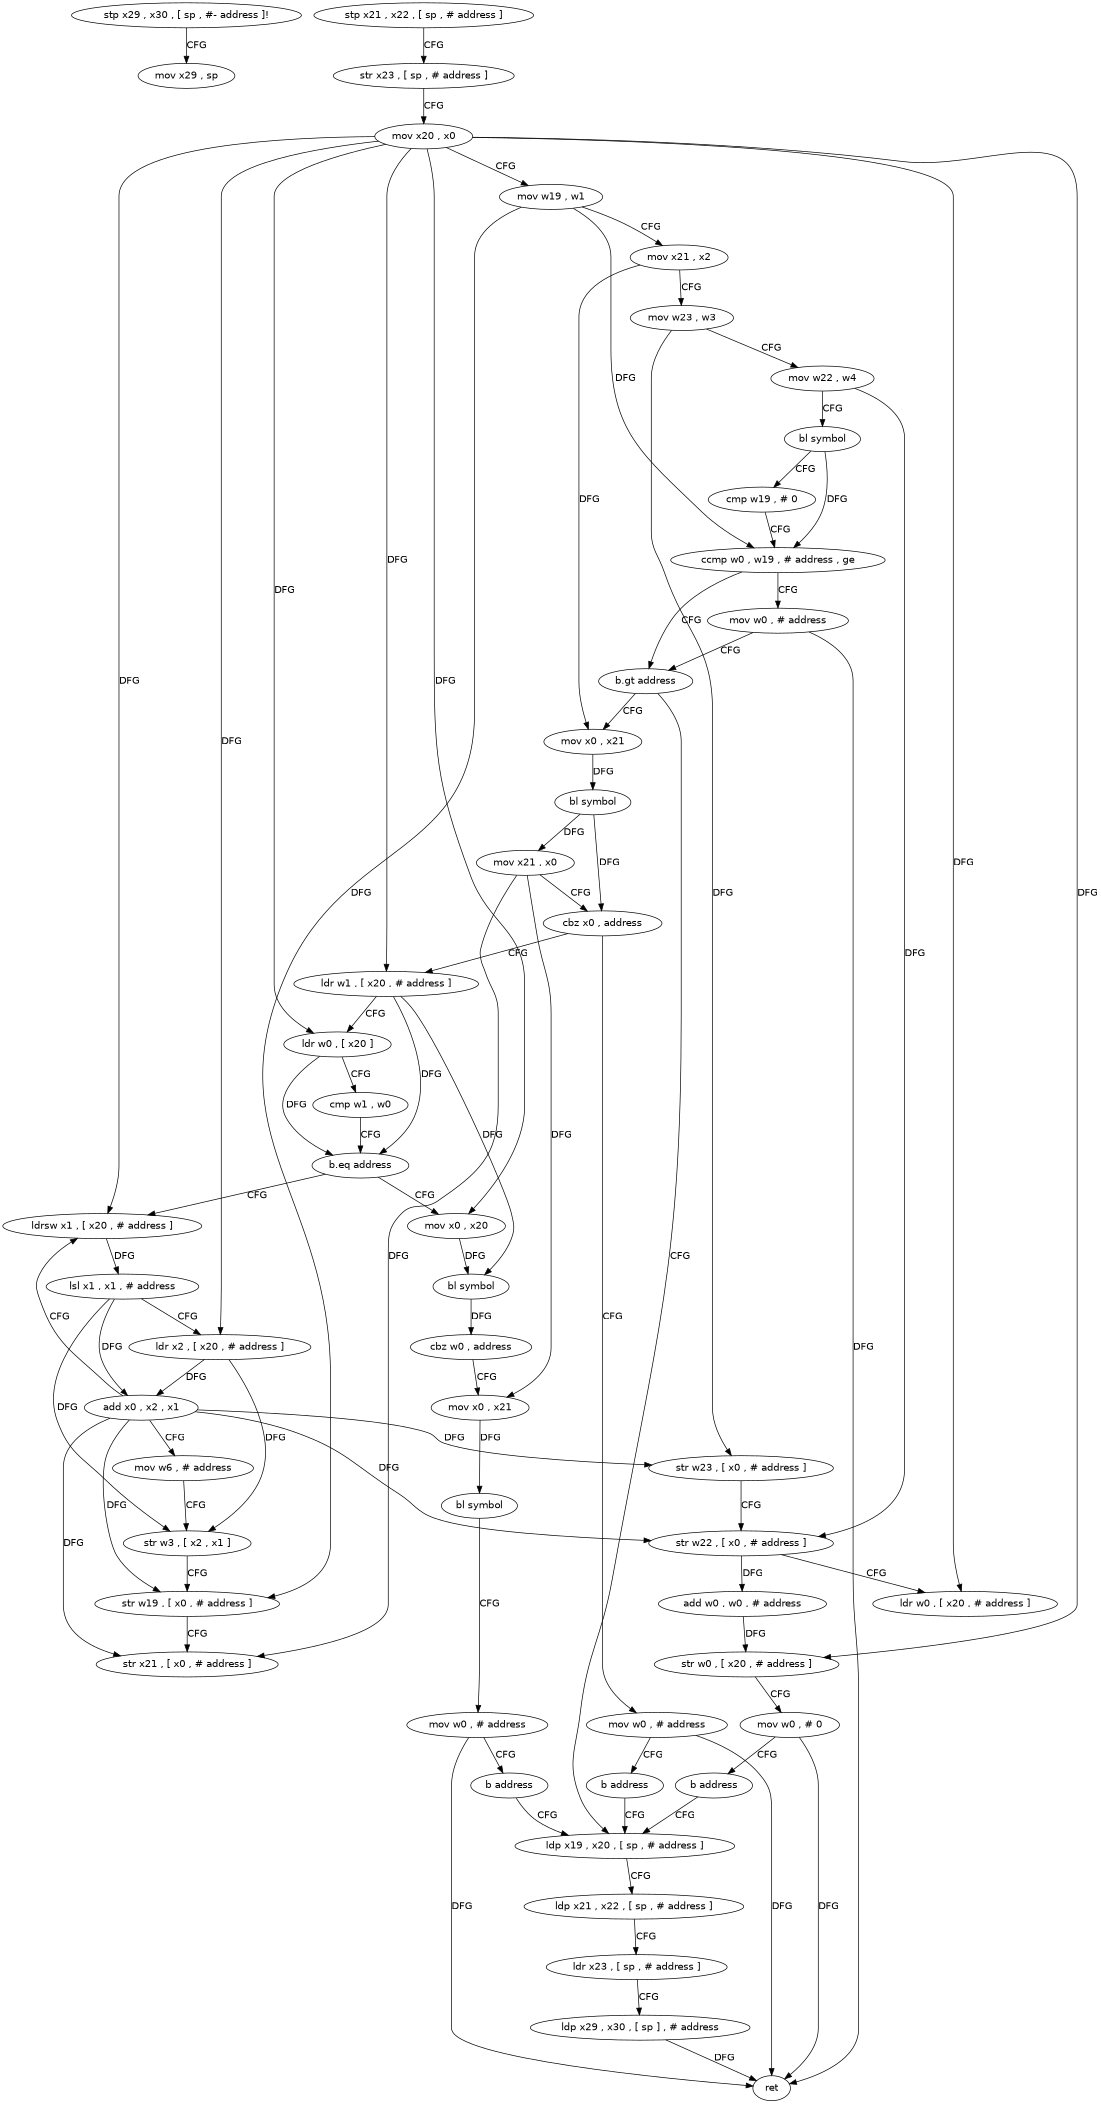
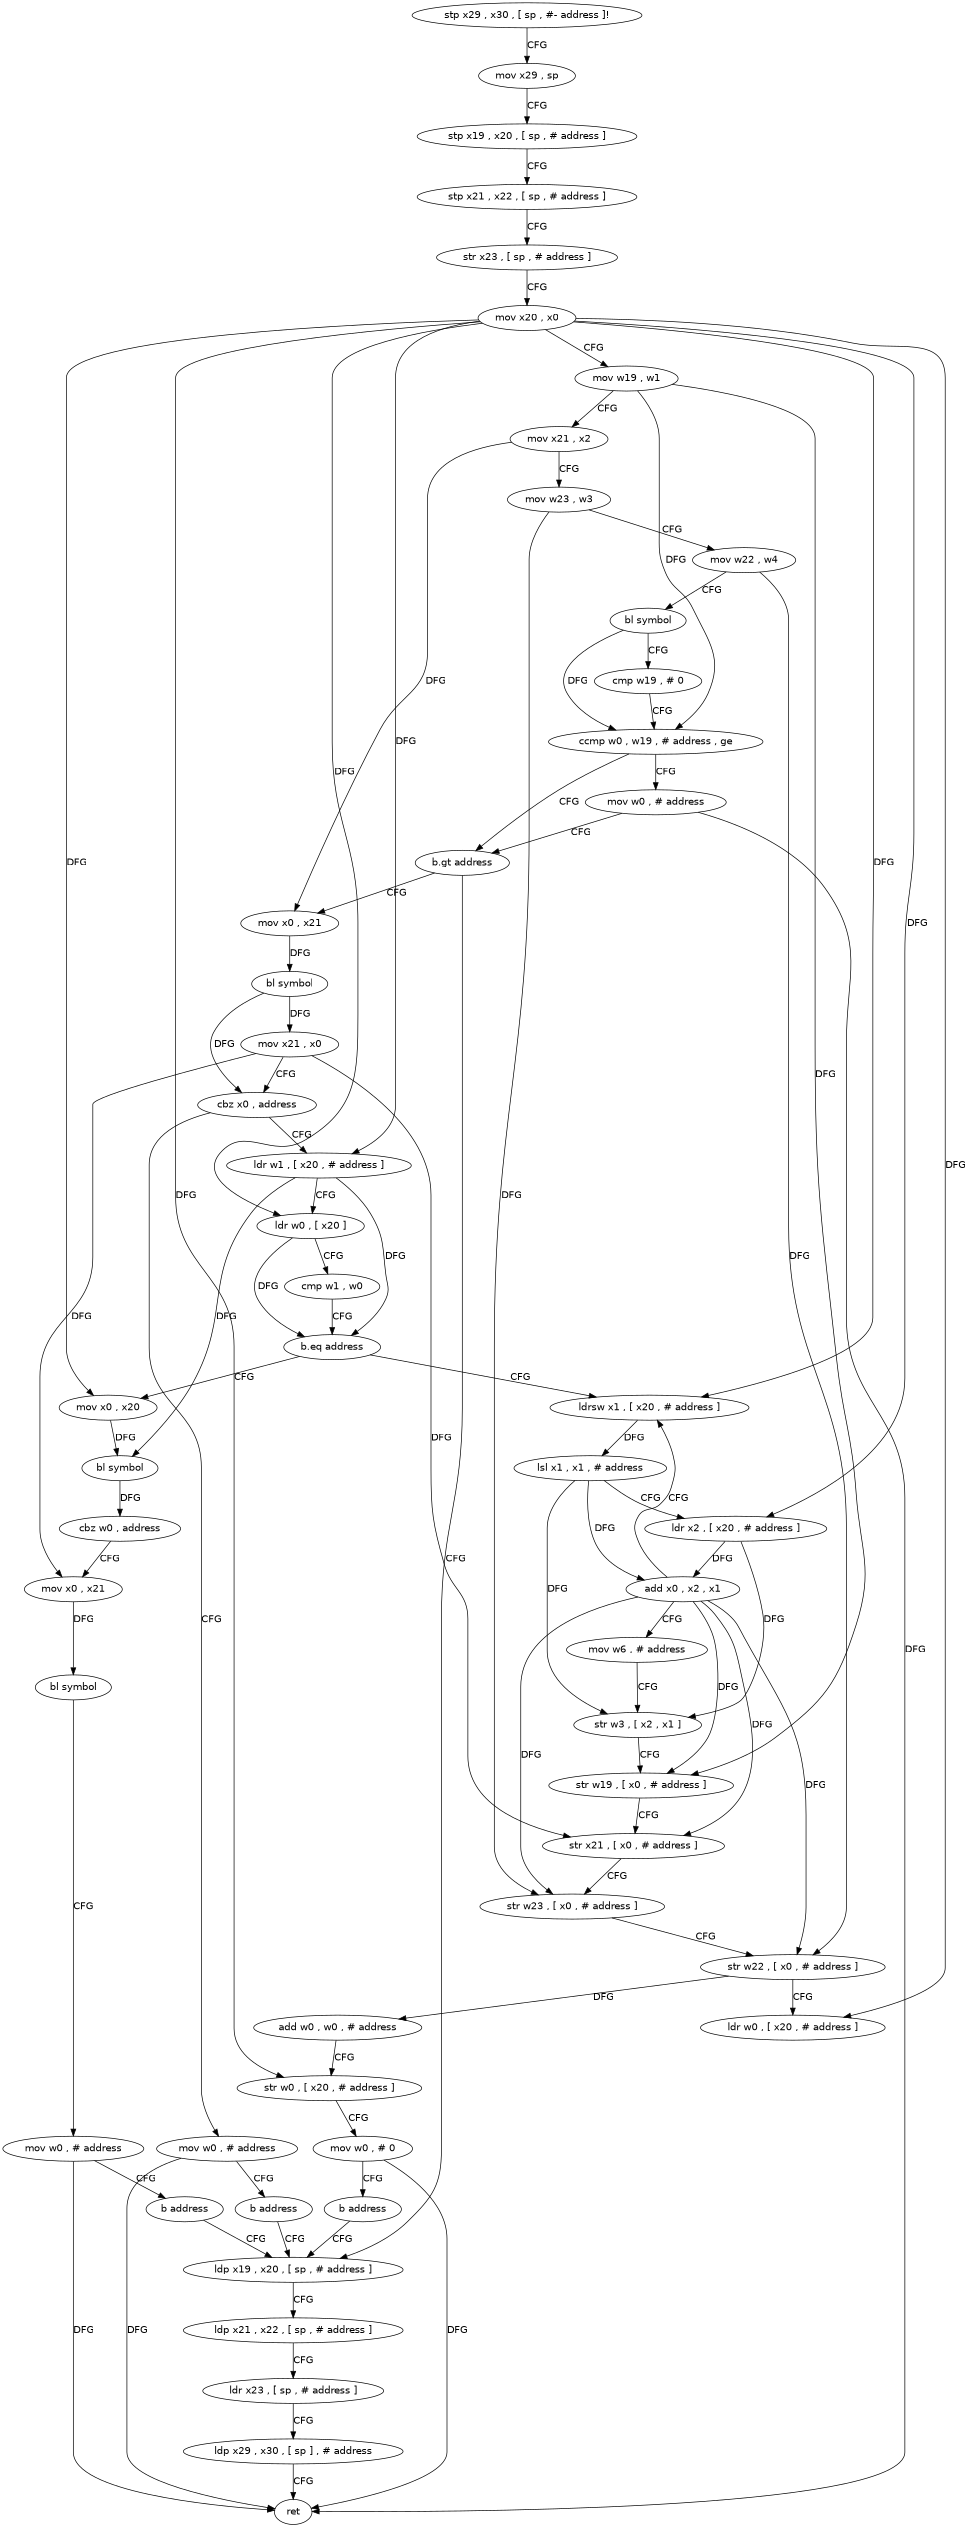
node "stp x19 , x20 , [ sp , # address ]": added
edge "add w0 , w0 , # address" -> "str w0 , [ x20 , # address ]": label "DFG" -> "CFG"
edge "str x21 , [ x0 , # address ]" -> "str w23 , [ x0 , # address ]": added, label "CFG"
edge "ldp x29 , x30 , [ sp ] , # address" -> "ret": label "DFG" -> "CFG"
